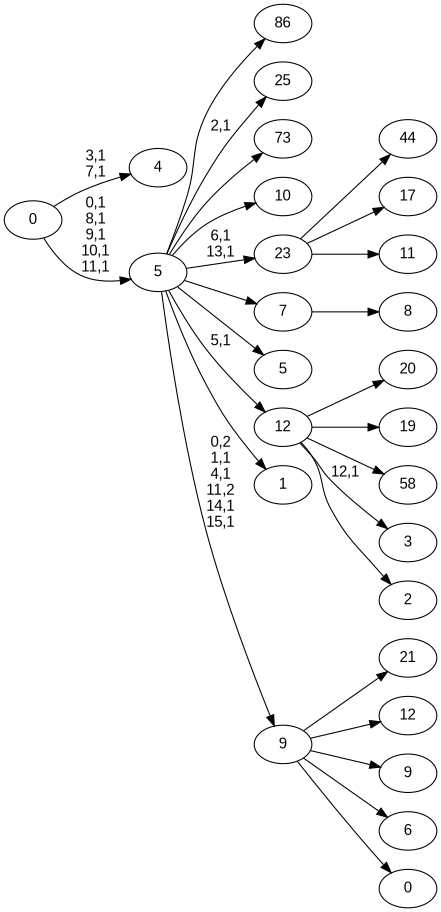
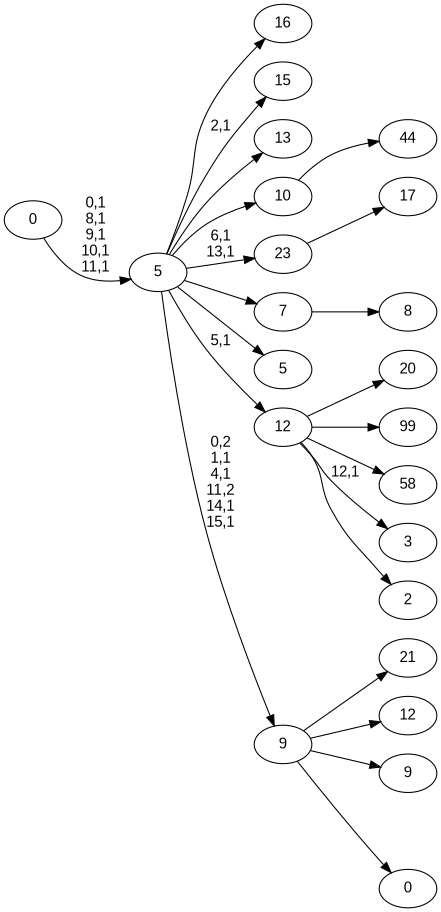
node "86": label "86" -> "16"
node "25": label "25" -> "15"
node "73": label "73" -> "13"
node "4": removed
edge "23" -> "44": now "10" -> "44"
node "11": removed
node "19": label "19" -> "99"
node "1": removed
node "6": removed
